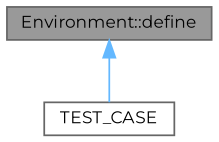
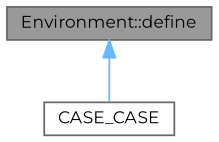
node "TEST_CASE": label "TEST_CASE" -> "CASE_CASE"
